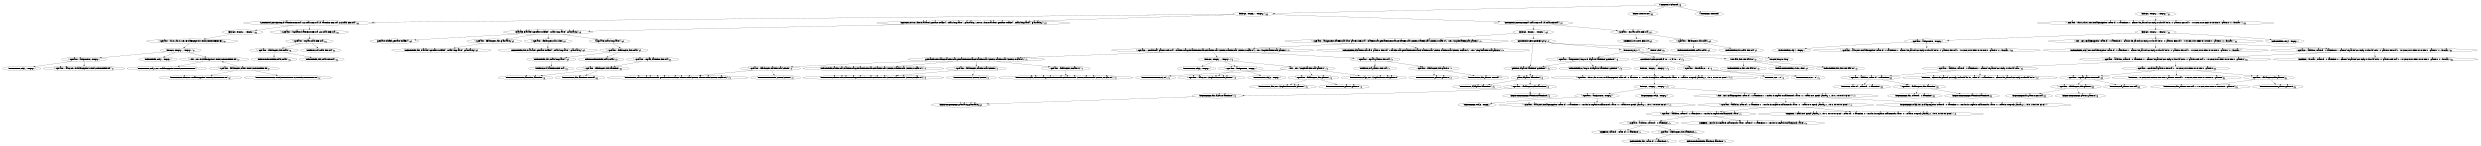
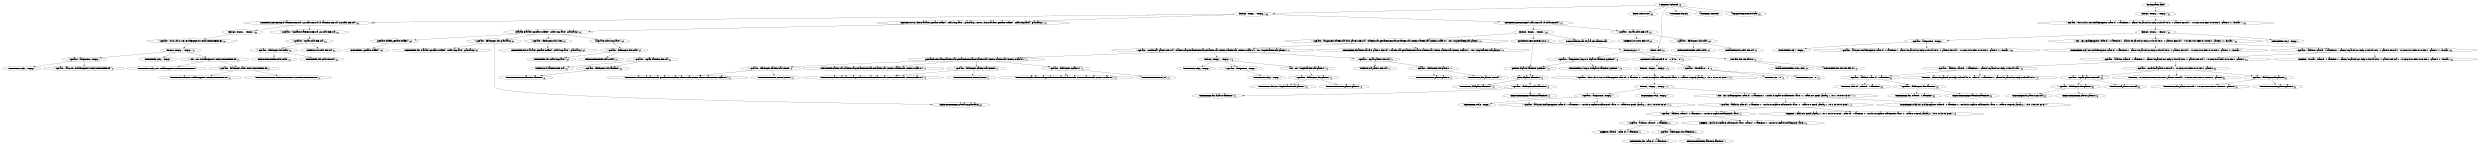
node "(BLOCK,catch,catch)": added
node "(MODIFIER,PUBLIC)": added
node "(METHOD_RETURN,boolean)": added
node "(LOCAL,DateFormat df: java.text.DateFormat)": added
edge "(CONTROL_STRUCTURE,try,try)" -> "(PARAM,this)": now "(METHOD,isSelected)" -> "(PARAM,this)"
node "(IDENTIFIER,r,getLastModified())": added
node "(LOCAL,long m: long)": removed
edge "(IDENTIFIER,this,millis.longValue())" -> "(LITERAL,null,dateTime == null)": now "(<operator>.equals,dateTime == null)" -> "(LITERAL,null,dateTime == null)"
edge "(<operator>.fieldAccess,Date.MILLIS_OR_DATETIME)" -> "(<init>,new BuildException(MILLIS_OR_DATETIME))": reversed
node "(IDENTIFIER,m,this.setMillis(m))": removed
edge "(<init>,new SimpleDateFormat(pattern))" -> "(FIELD_IDENTIFIER,US,US)": now "(<operator>.fieldAccess,Locale.US)" -> "(FIELD_IDENTIFIER,US,US)"
node "(IDENTIFIER,this,dateTime == null)": removed
node "(<operator>.alloc,new SimpleDateFormat(pattern))": removed
node "(IDENTIFIER,$obj2,new SimpleDateFormat(pattern))": removed
edge "(IDENTIFIER,this,df.parse(dateTime))" -> "(FIELD_IDENTIFIER,granularity,granularity)": now "(<operator>.fieldAccess,this.granularity)" -> "(FIELD_IDENTIFIER,granularity,granularity)"
